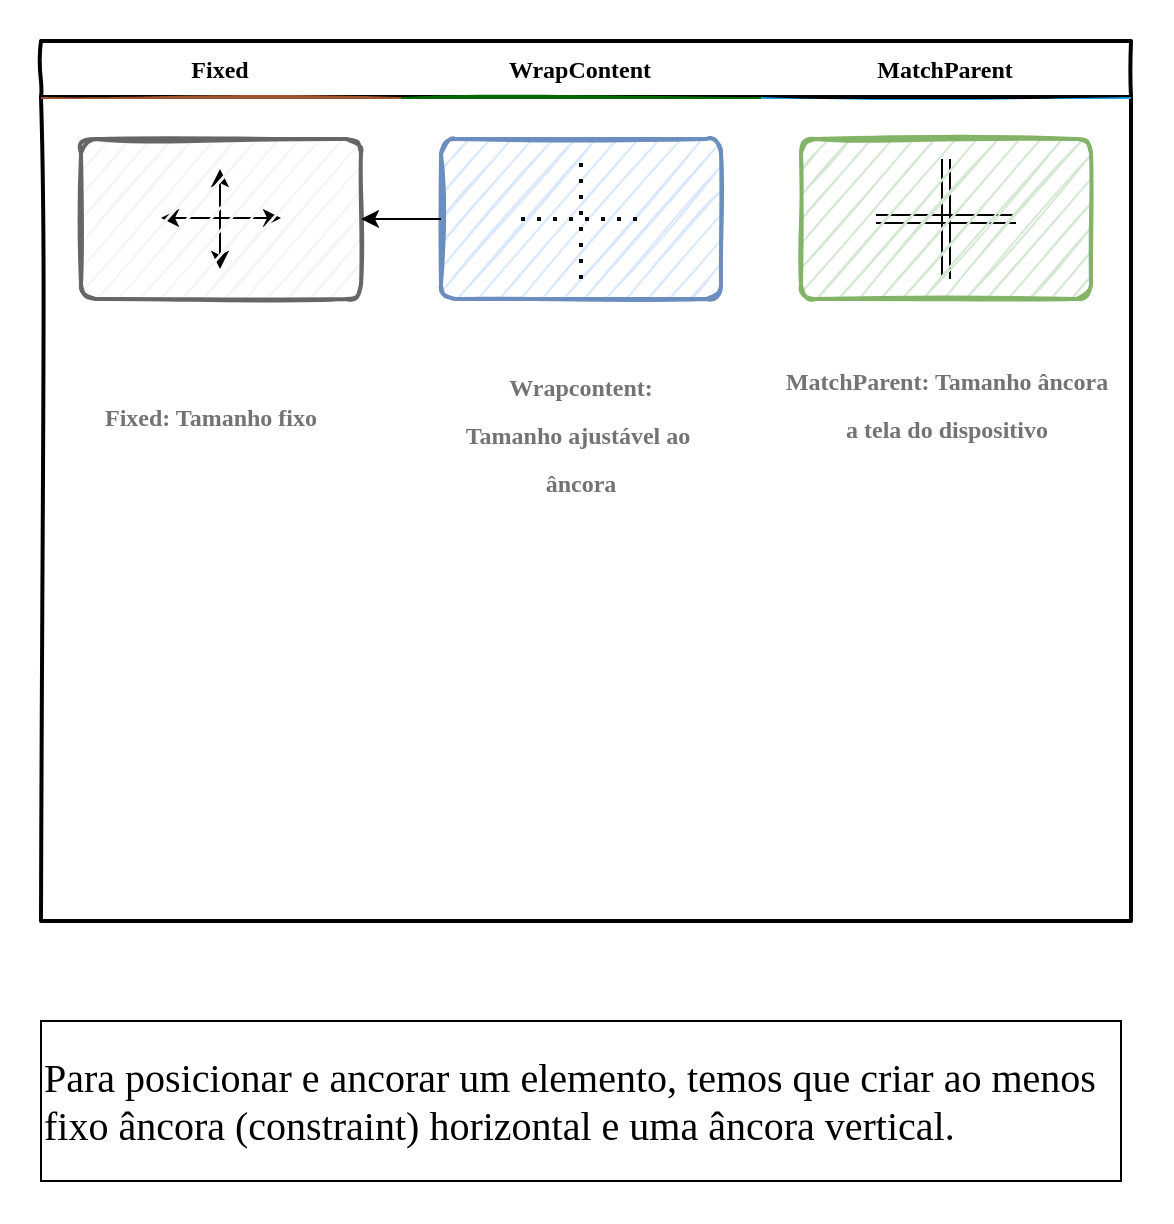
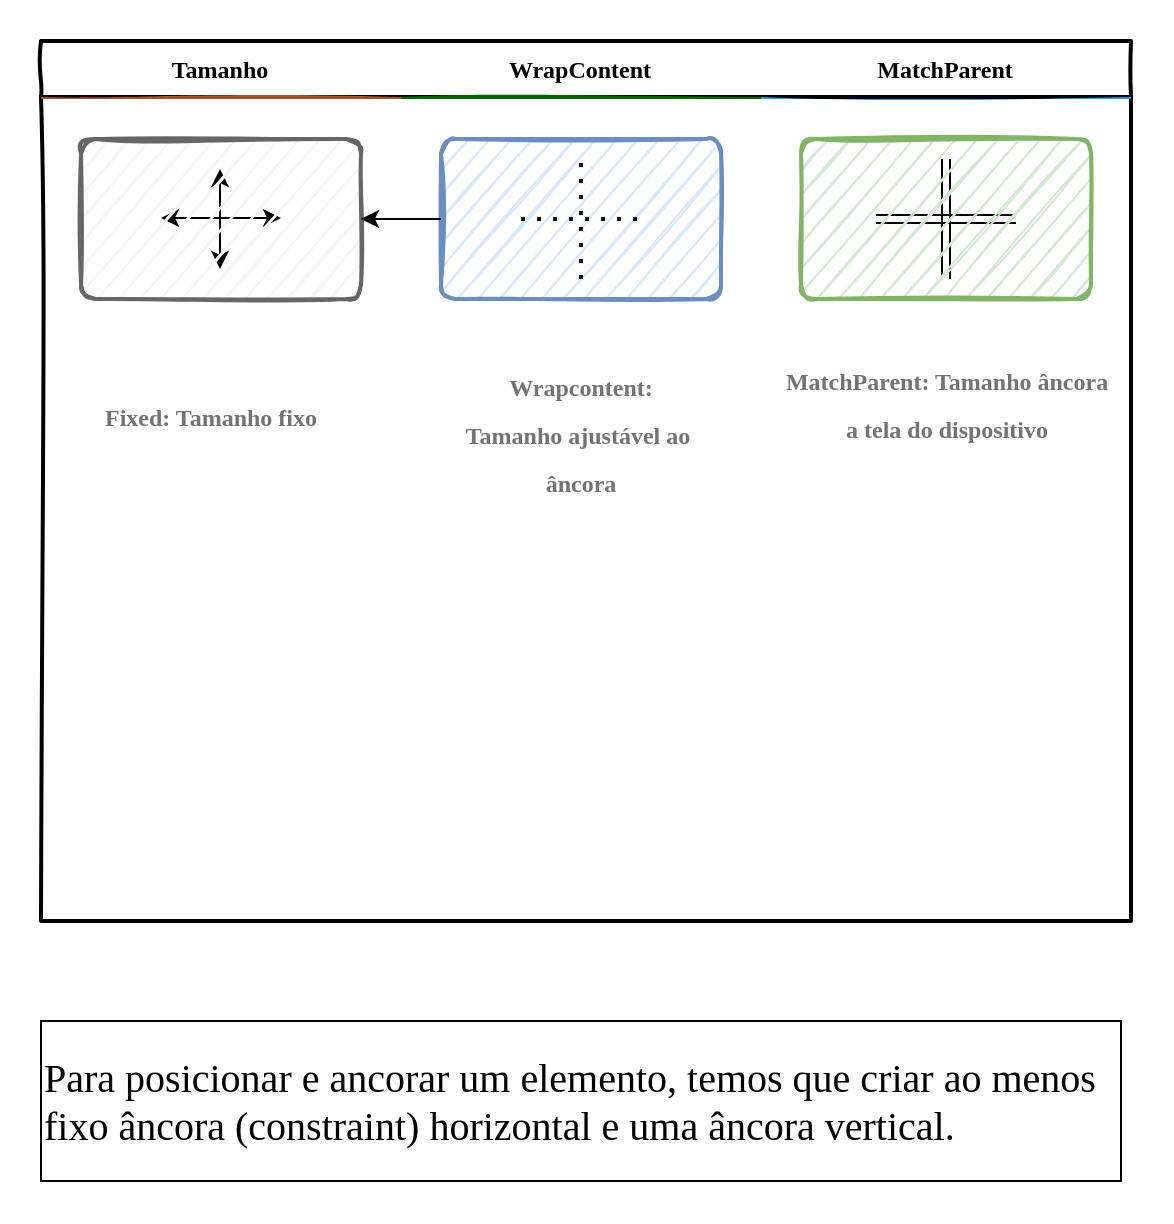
node "Fixed": label "Fixed" -> "Tamanho"
